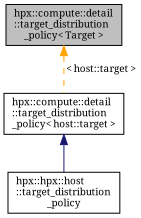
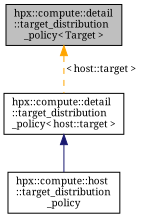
node "hpx::hpx::host ::target_distribution _policy": label "hpx::hpx::host ::target_distribution _policy" -> "hpx::compute::host ::target_distribution _policy"
